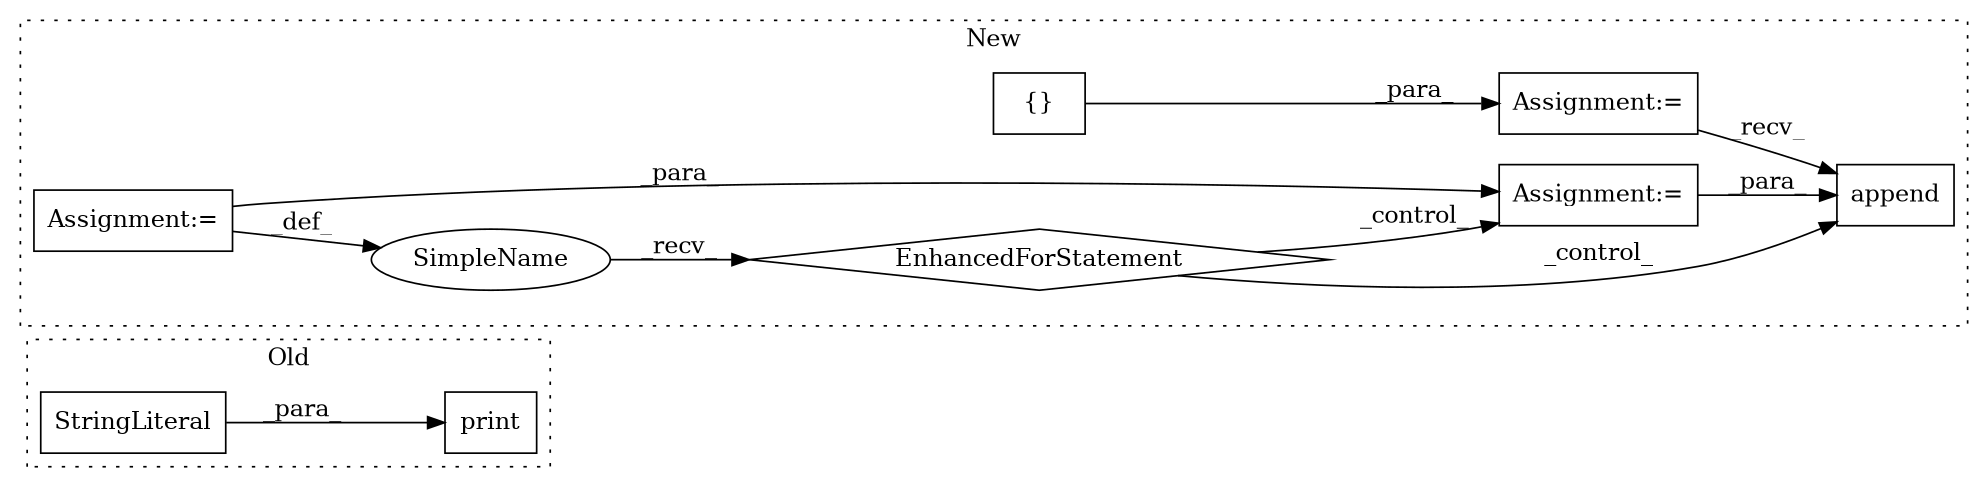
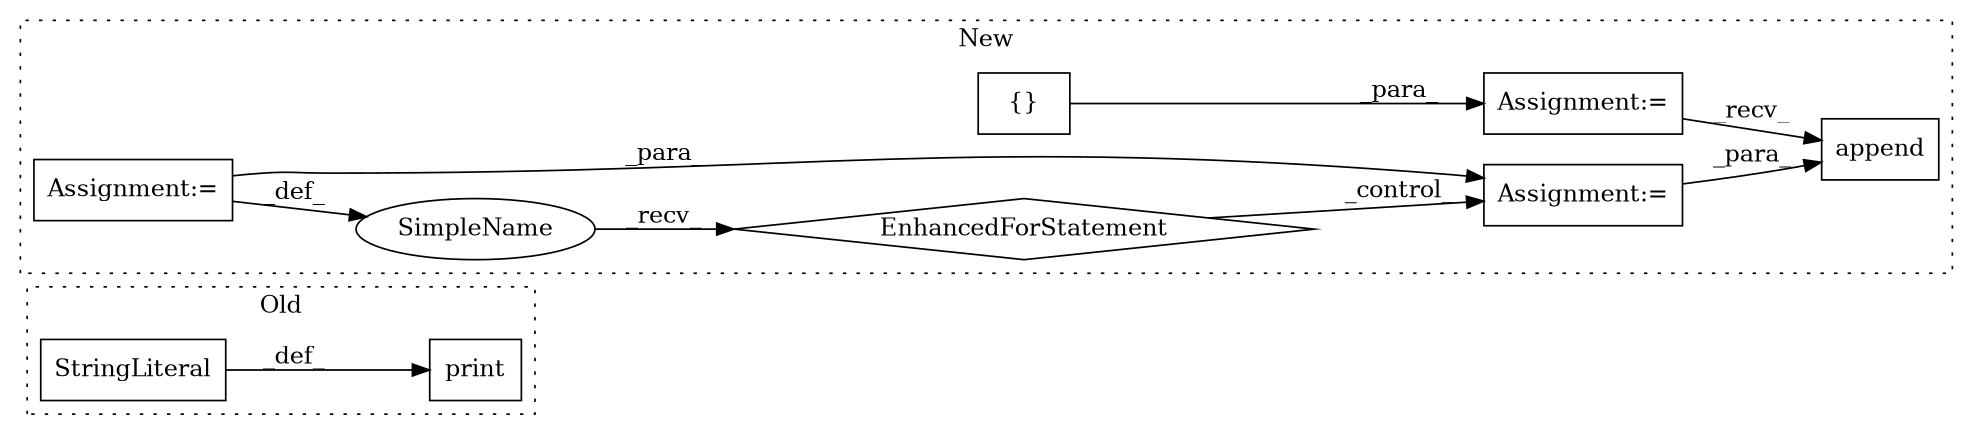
edge "EnhancedForStatement" -> "append": removed, label "_control_"
edge "StringLiteral" -> "print": label "_para_" -> "_def_"
